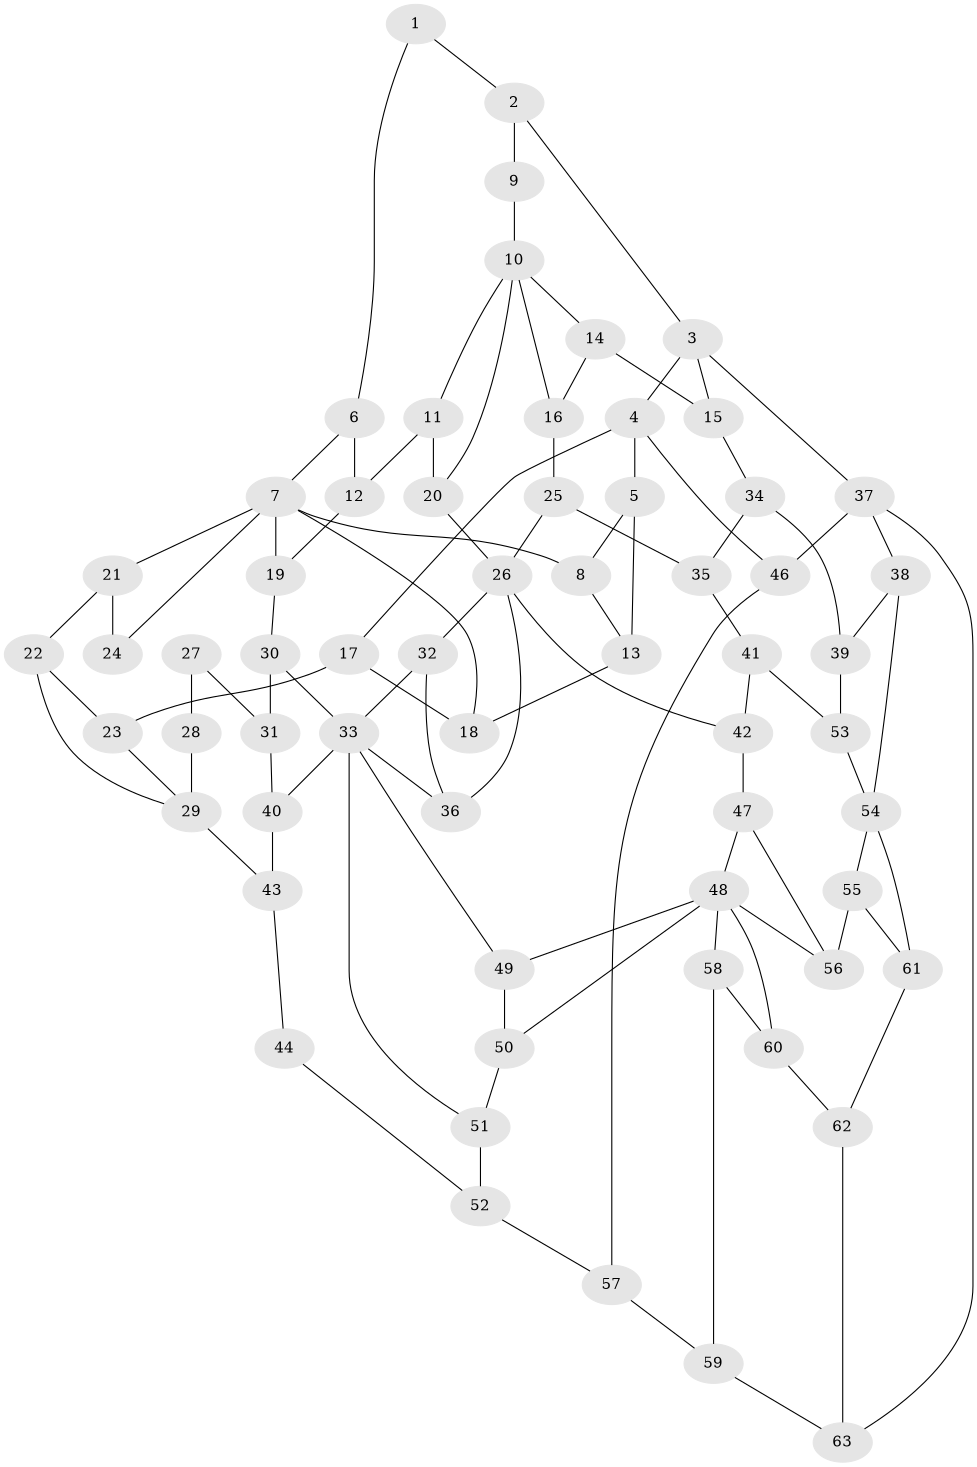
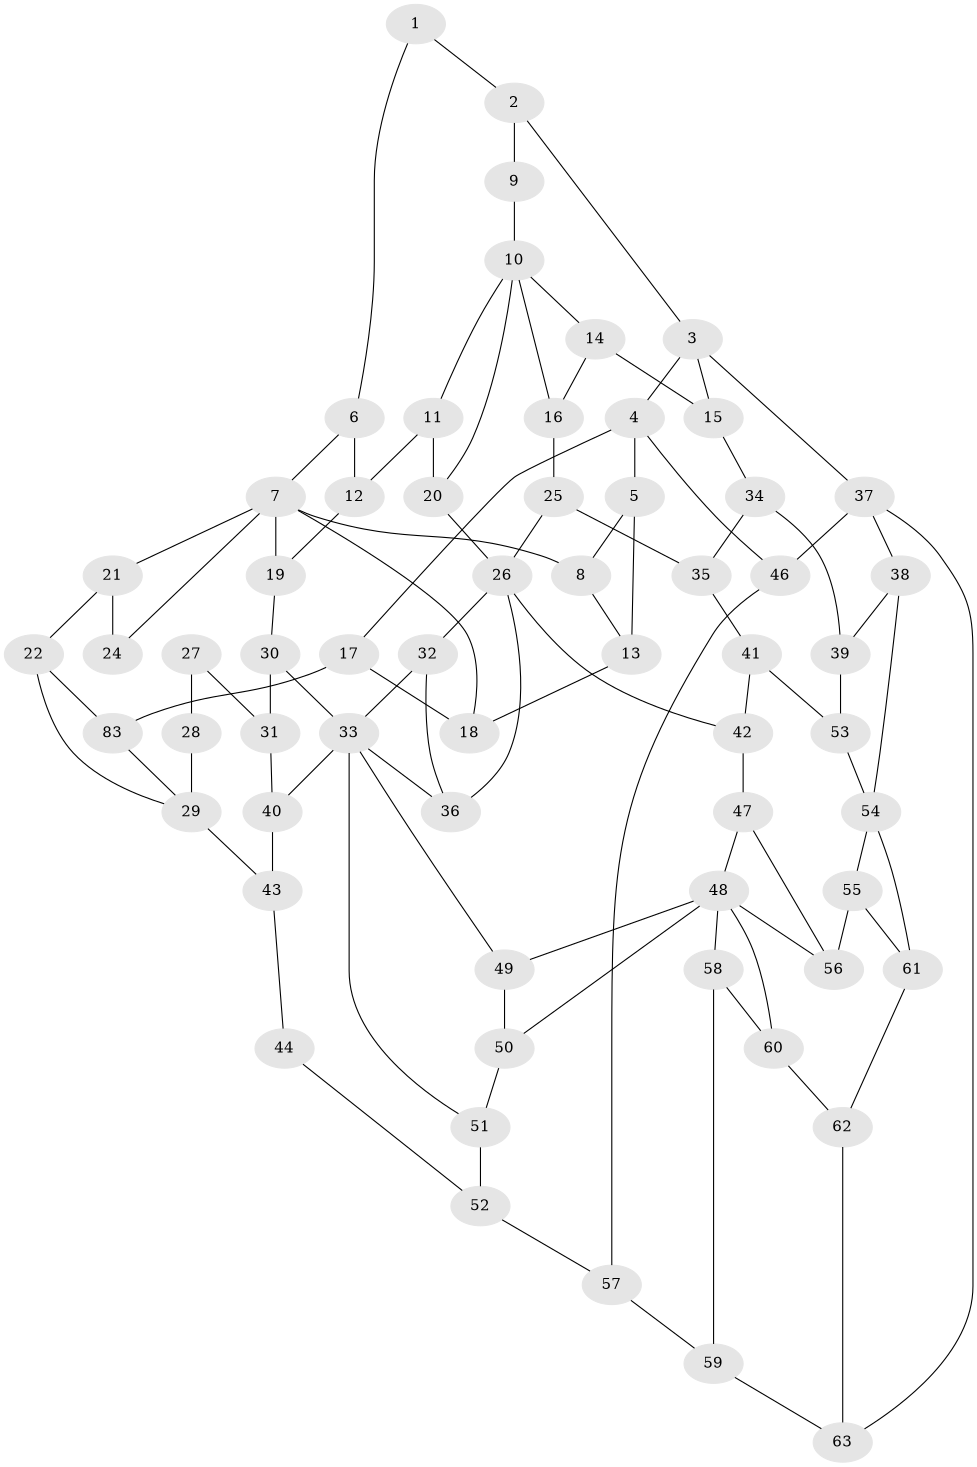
node "23": label "23" -> "83"
